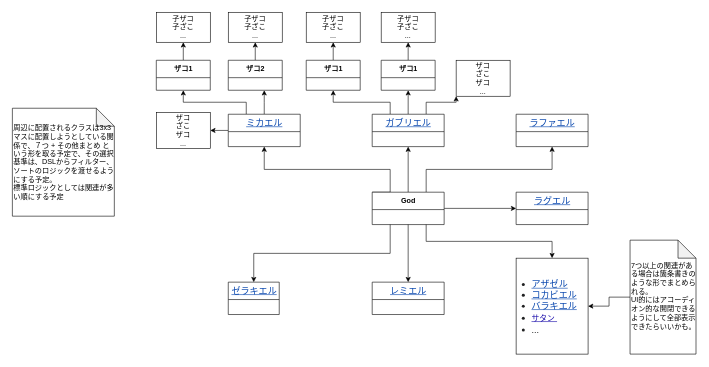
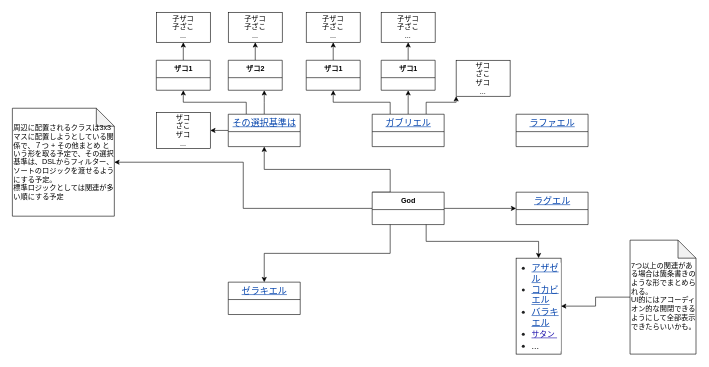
node "ミカエル": label "ミカエル" -> "その選択基準は"
edge "God" -> "ガブリエル": now "God" -> "周辺に配置されるクラスは3x3 マスに配置しようとしている関係で、７つ + その他まとめ という形を取る予定で、その選択基準は、DSLからフィルター、ソートのロジックを渡せるようにする予定。 標準ロジックとしては関連が多い順にする予定"
edge "God" -> "ラファエル": removed
edge "God" -> "レミエル": removed
node "ゼラキエル": size 51x32 -> 72x32
node "レミエル": removed
node "アザゼル コカビエル バラキエル サタン ...": size 72x96 -> 45x96
